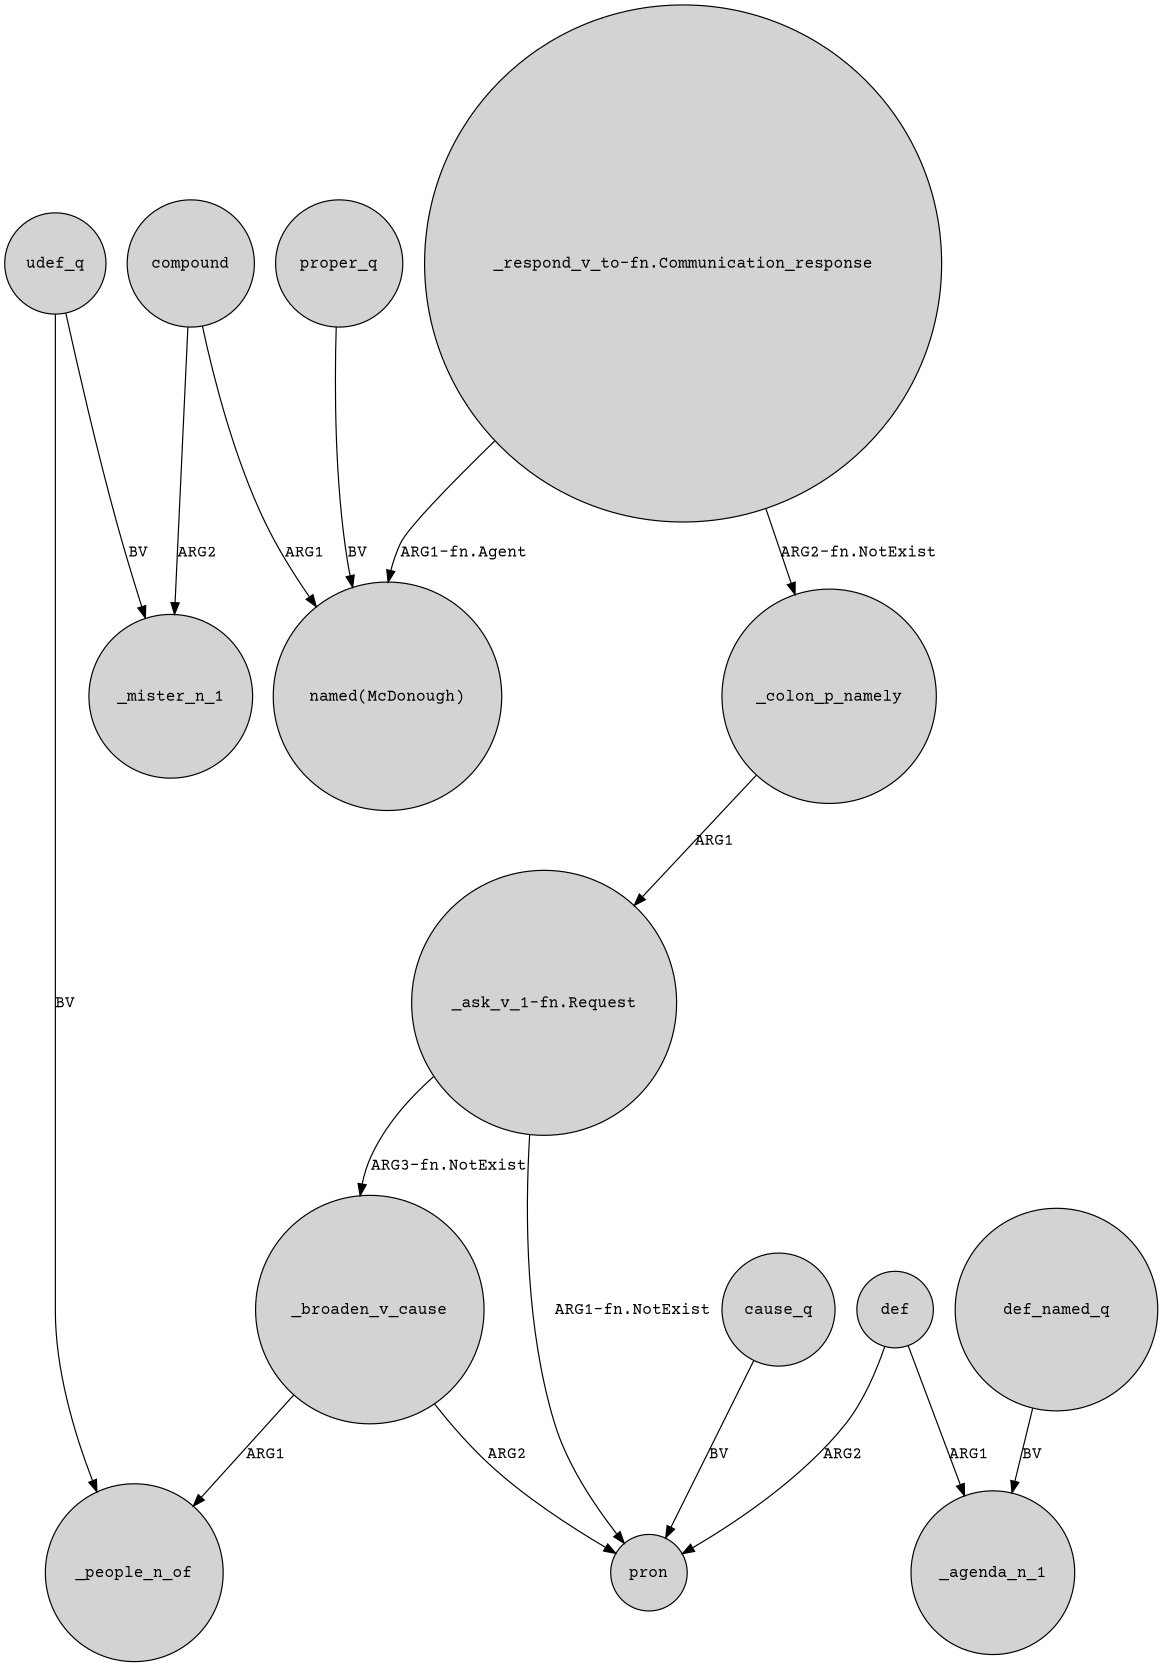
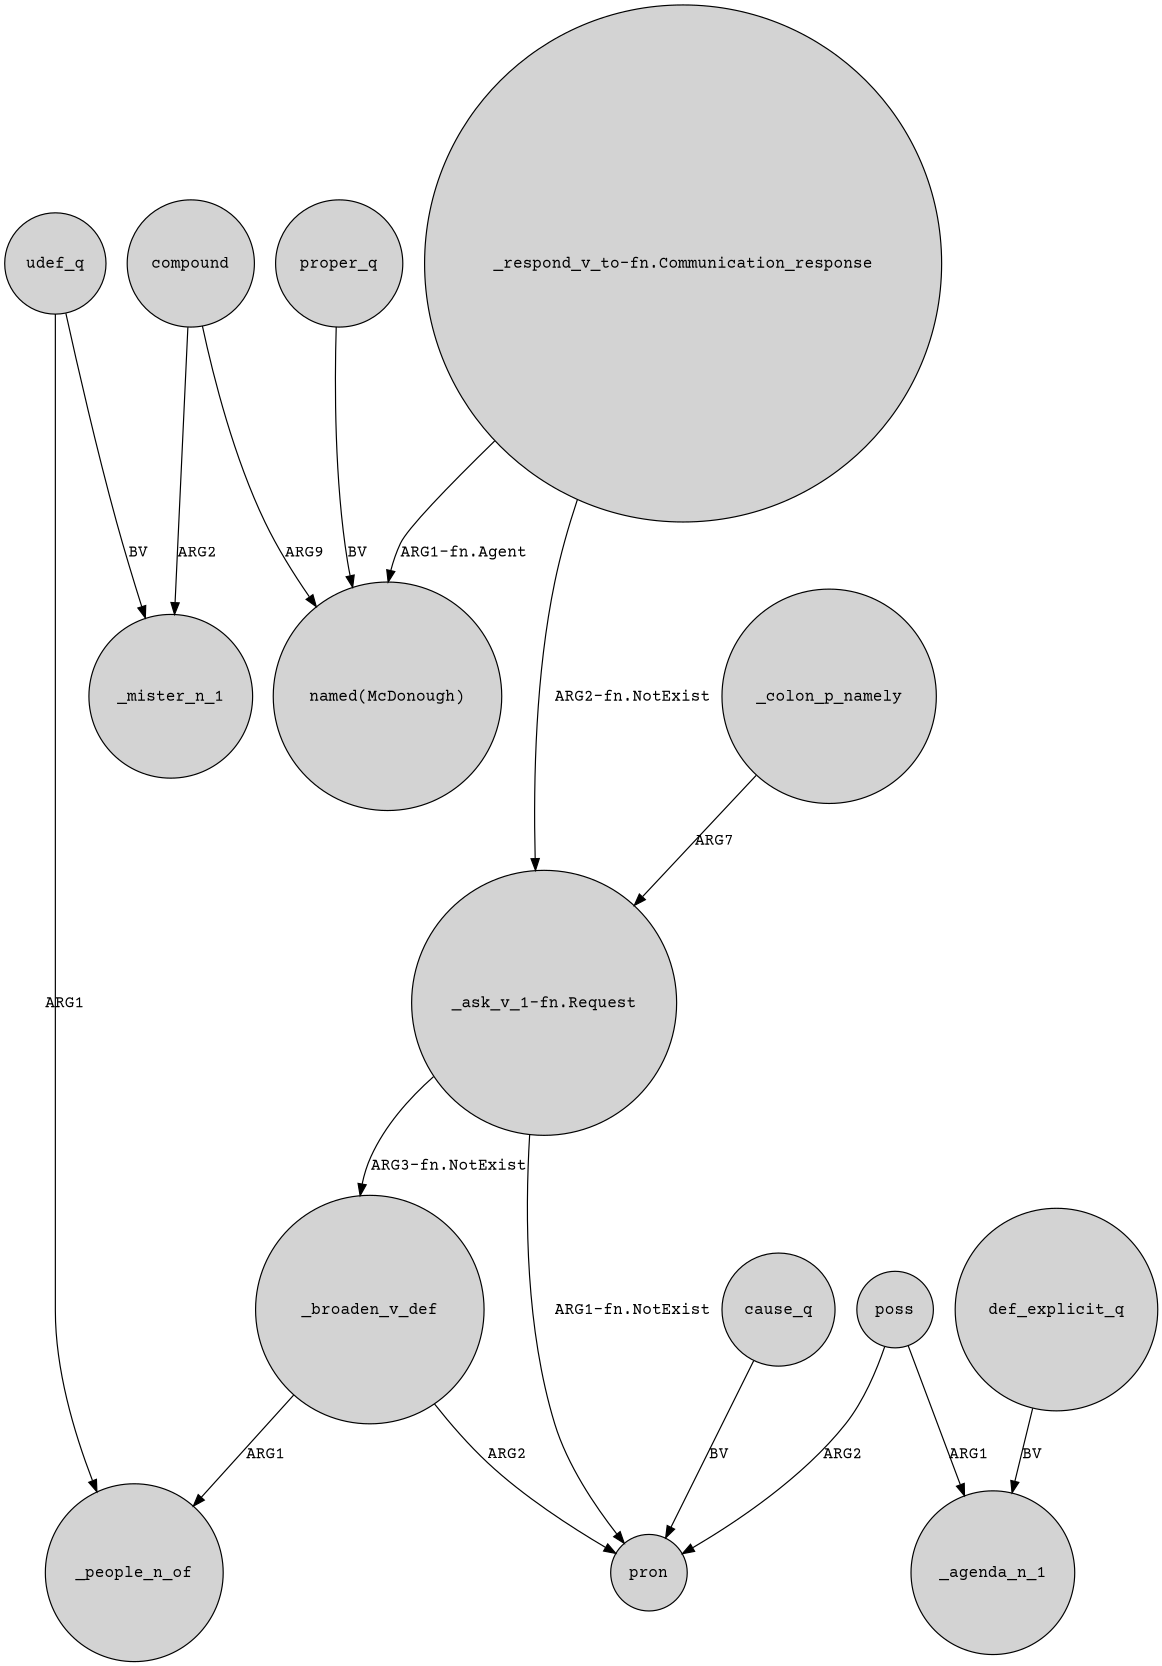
edge "_respond_v_to-fn.Communication_response" -> "_colon_p_namely": now "_respond_v_to-fn.Communication_response" -> "_ask_v_1-fn.Request"
edge "compound" -> "named(McDonough)": label "ARG1" -> "ARG9"
edge "_colon_p_namely" -> "_ask_v_1-fn.Request": label "ARG1" -> "ARG7"
edge "udef_q" -> "_people_n_of": label "BV" -> "ARG1"
node "_broaden_v_cause": label "_broaden_v_cause" -> "_broaden_v_def"
node "def": label "def" -> "poss"
node "def_named_q": label "def_named_q" -> "def_explicit_q"
